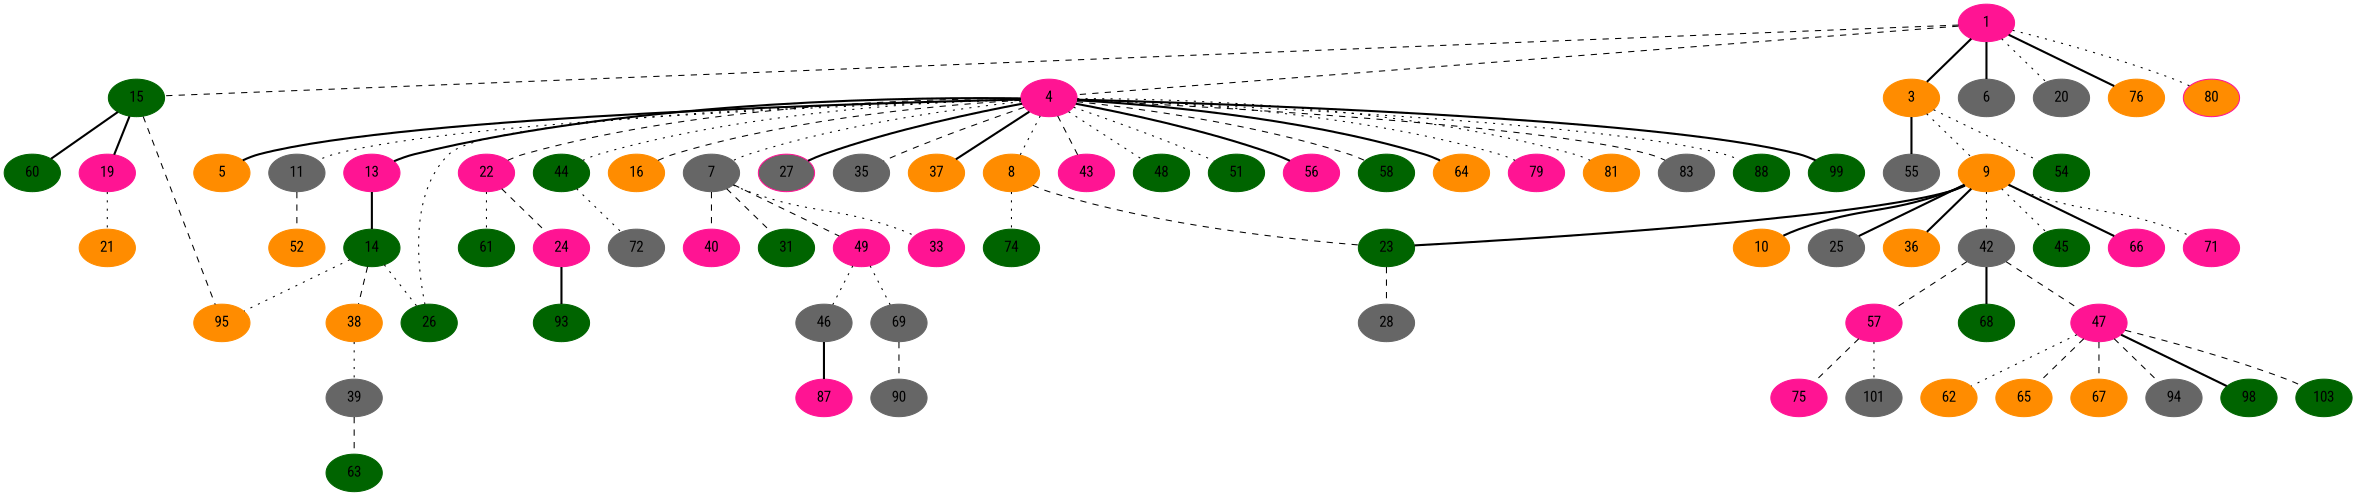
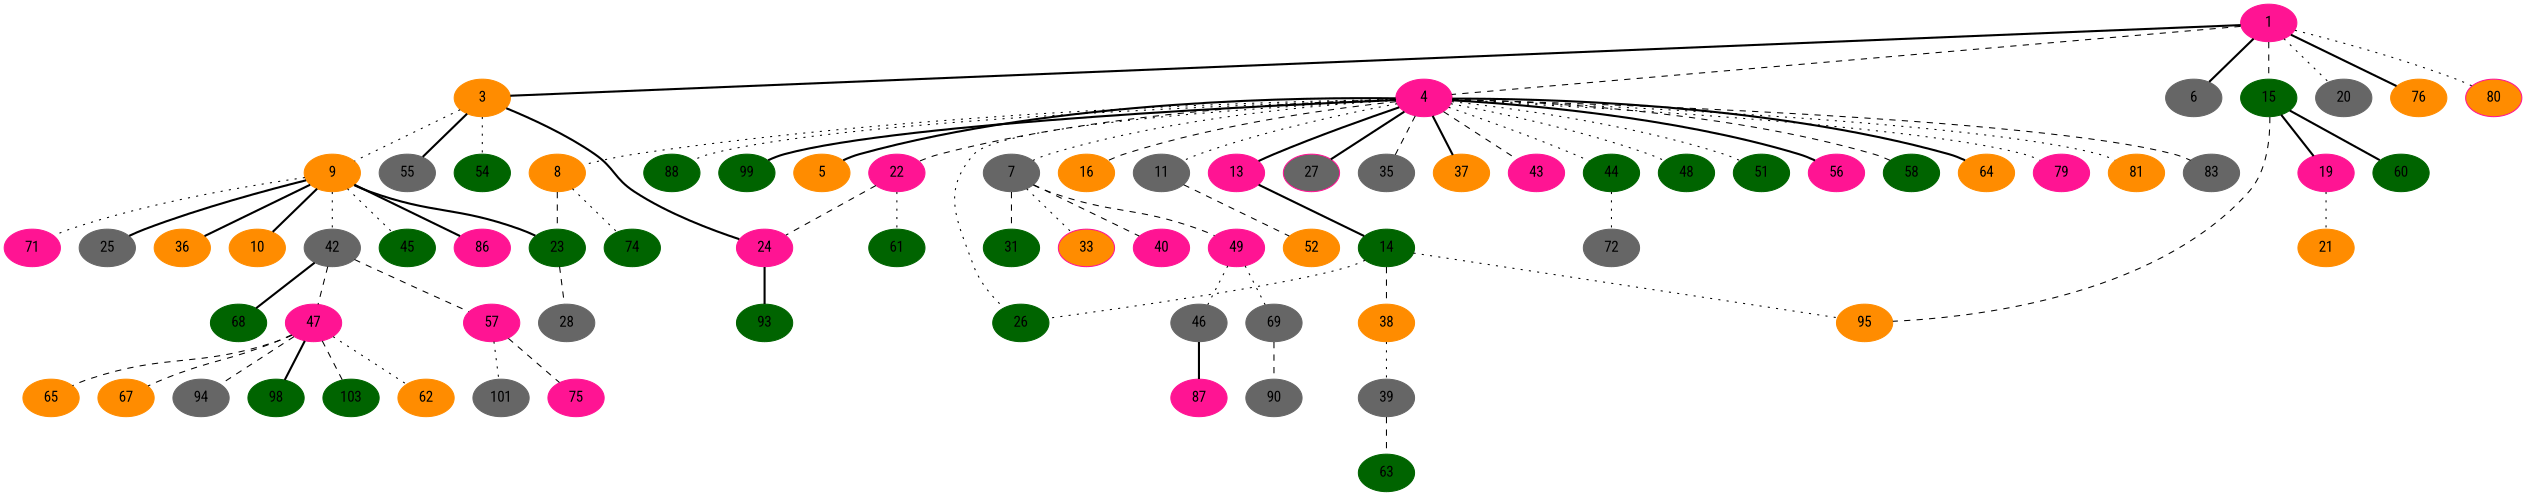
edge "3" -- "24": added
node "33": fillcolor deeppink -> darkorange
node "66": label "66" -> "86"
